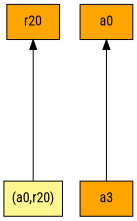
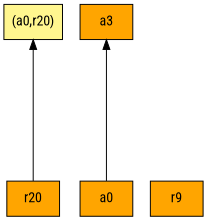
edge "(a0,r20)" -> "r20": reversed
edge "a3" -> "a0": reversed
node "r9": added
